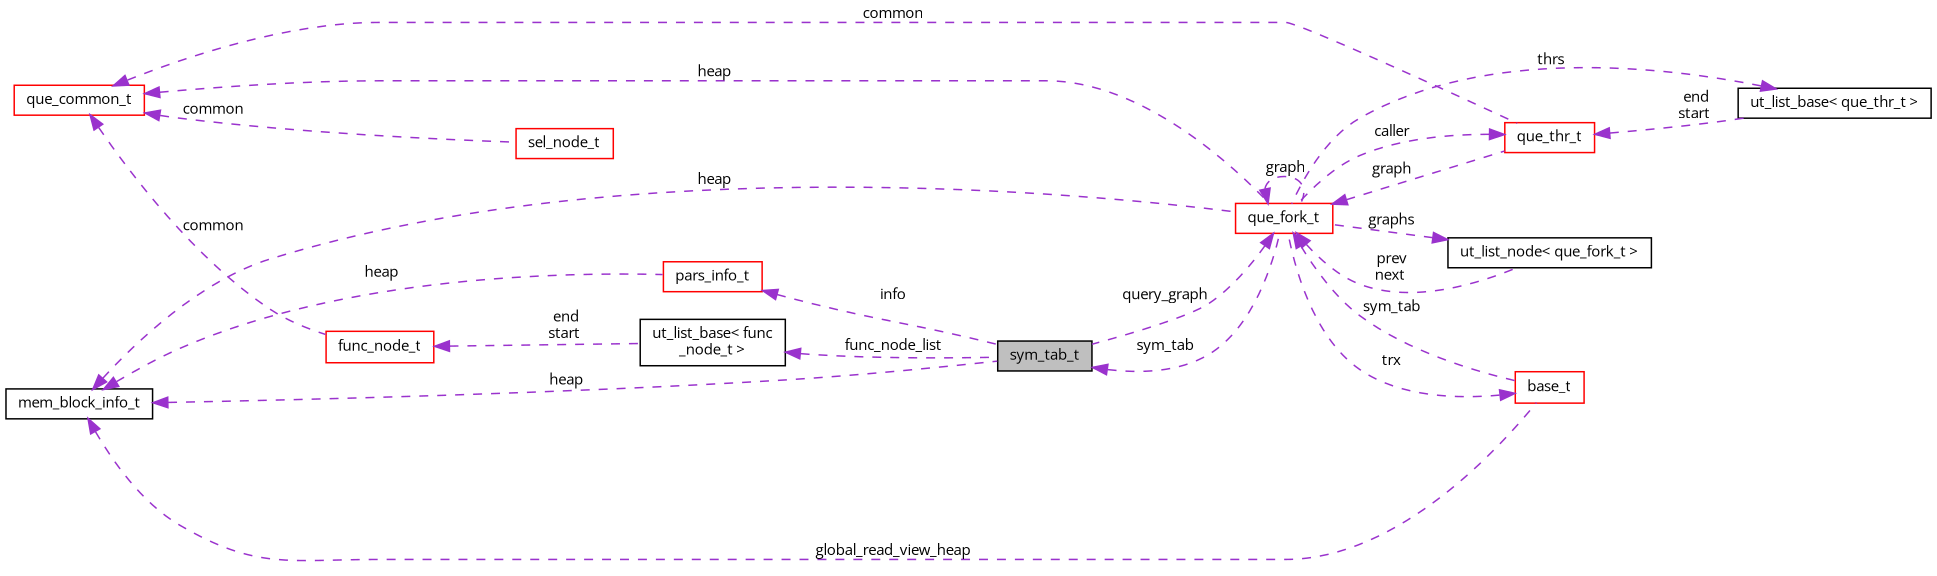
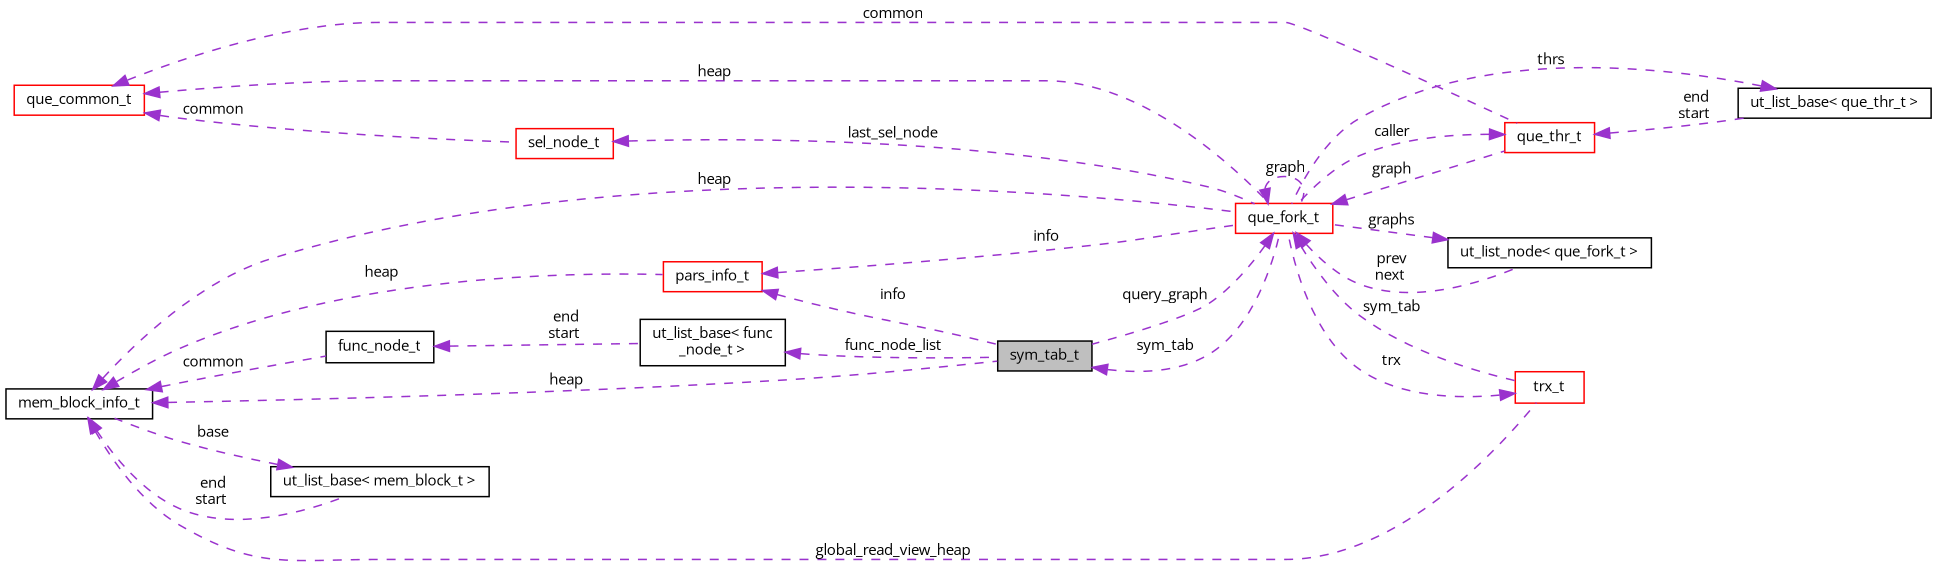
edge "que_fork_t" -> "sel_node_t": added, label "last_sel_node"
edge "func_node_t" -> "que_common_t": now "func_node_t" -> "mem_block_info_t"
edge "que_fork_t" -> "pars_info_t": added, label "info"
node "func_node_t": color red -> black
node "base_t": label "base_t" -> "trx_t"
node "ut_list_base< mem_block_t >": added
